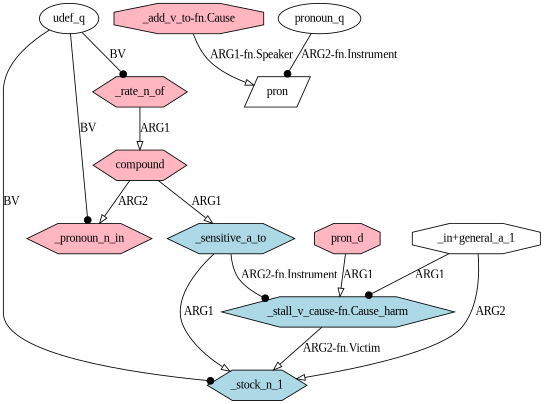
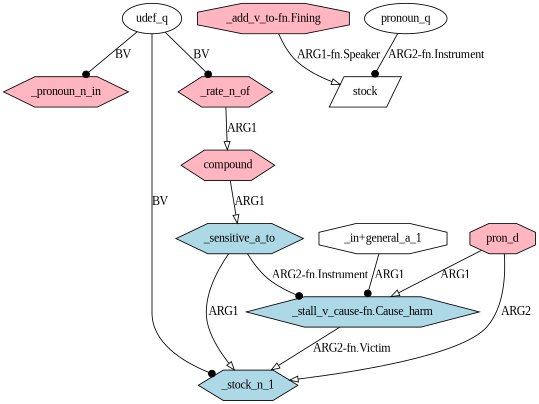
node "_add_v_to-fn.Cause": label "_add_v_to-fn.Cause" -> "_add_v_to-fn.Fining"
node "pron": label "pron" -> "stock"
edge "compound" -> "_pronoun_n_in": removed, label "ARG2"
edge "_in+general_a_1" -> "_stock_n_1": now "pron_d" -> "_stock_n_1"
